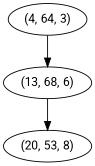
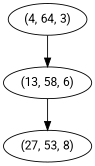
node "(13, 68, 6)": label "(13, 68, 6)" -> "(13, 58, 6)"
node "(20, 53, 8)": label "(20, 53, 8)" -> "(27, 53, 8)"
